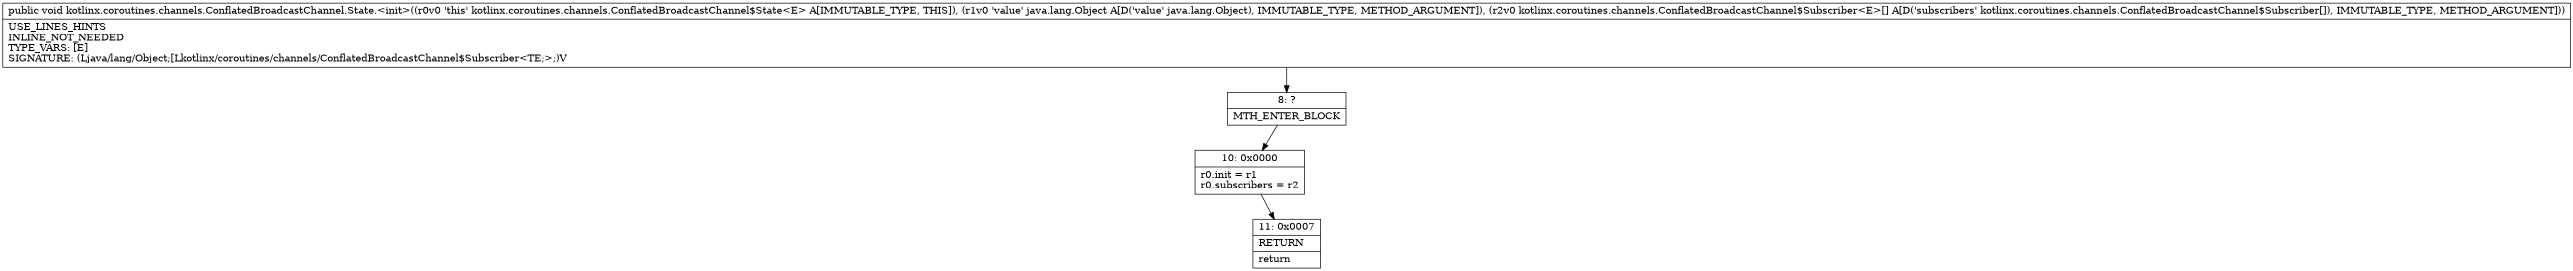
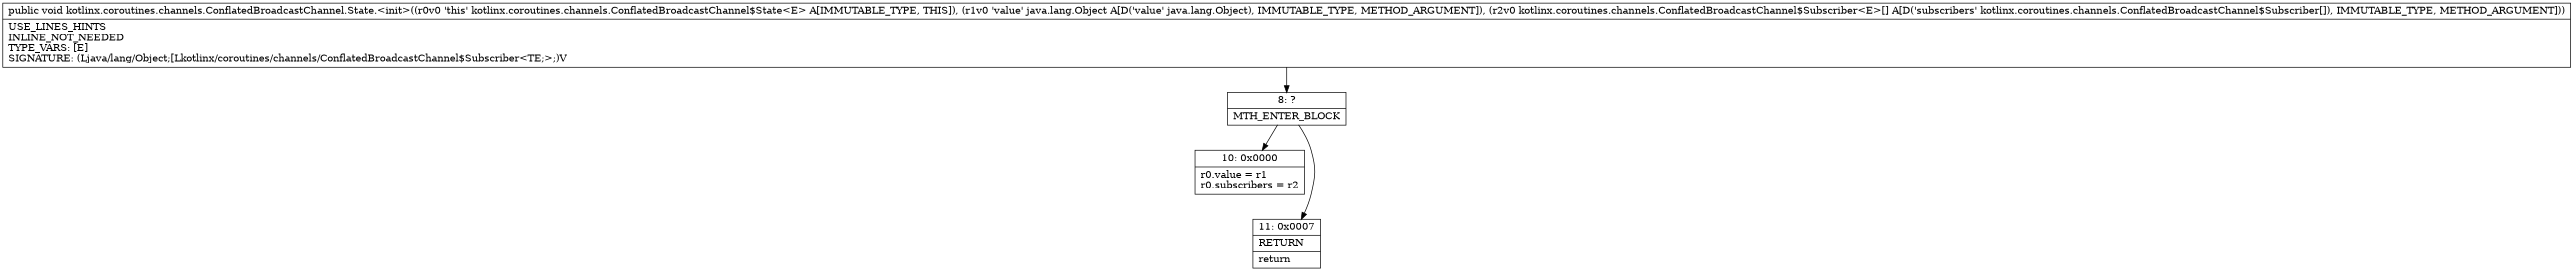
node "10: 0x0000": text "r0.init = r1" -> "r0.value = r1"
edge "10: 0x0000" -> "11: 0x0007": now "8: ?" -> "11: 0x0007"
